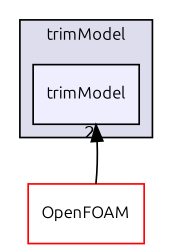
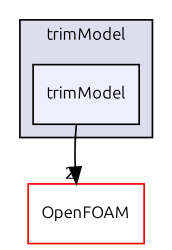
edge "OpenFOAM" -> "trimModel": reversed
